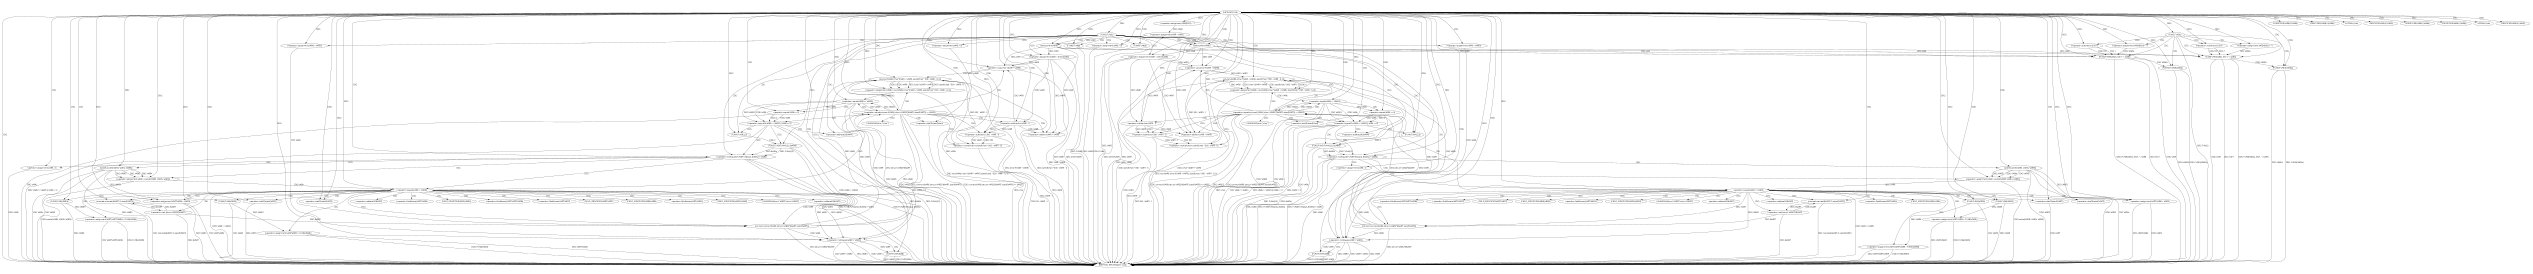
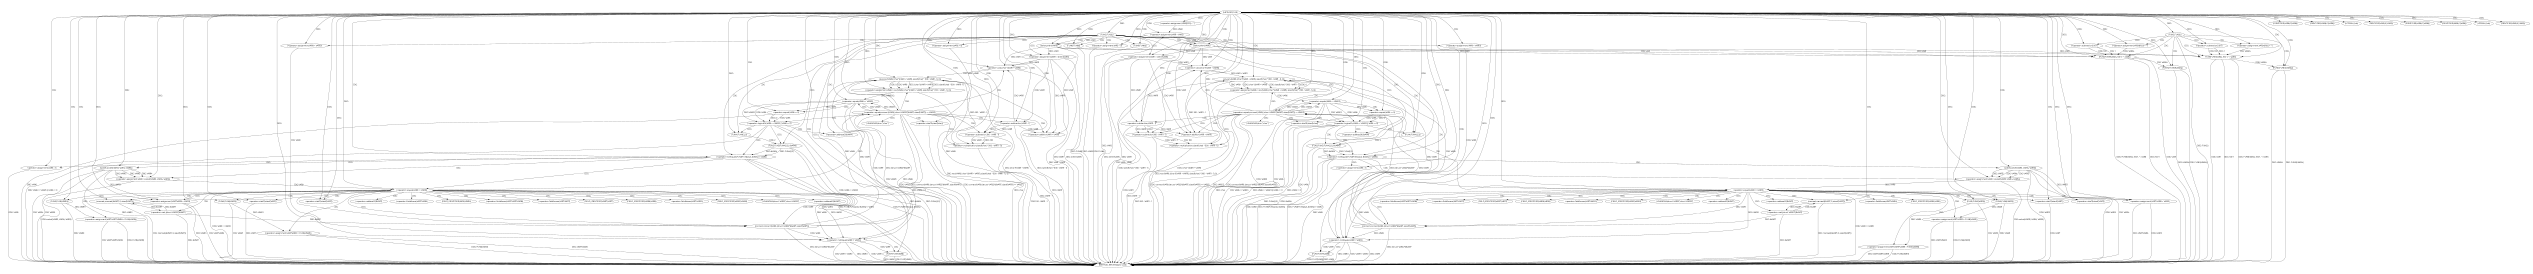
edge "(METHOD,FUN1)" -> "(METHOD_RETURN,static void)": now "(METHOD,FUN1)" -> "(<operator>.assignment,VAR1 = VAR2)"
